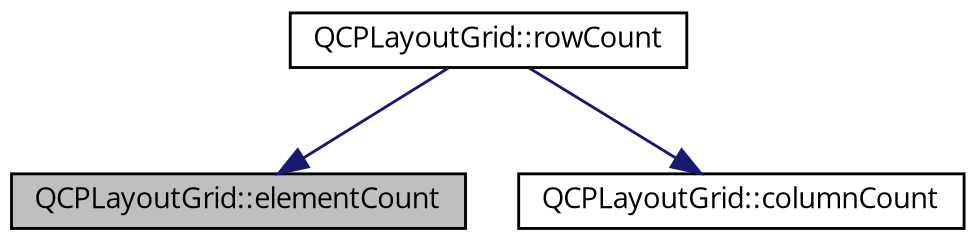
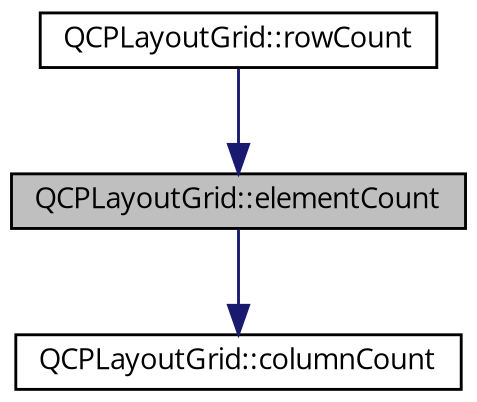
edge "QCPLayoutGrid::rowCount" -> "QCPLayoutGrid::columnCount": now "QCPLayoutGrid::elementCount" -> "QCPLayoutGrid::columnCount"
